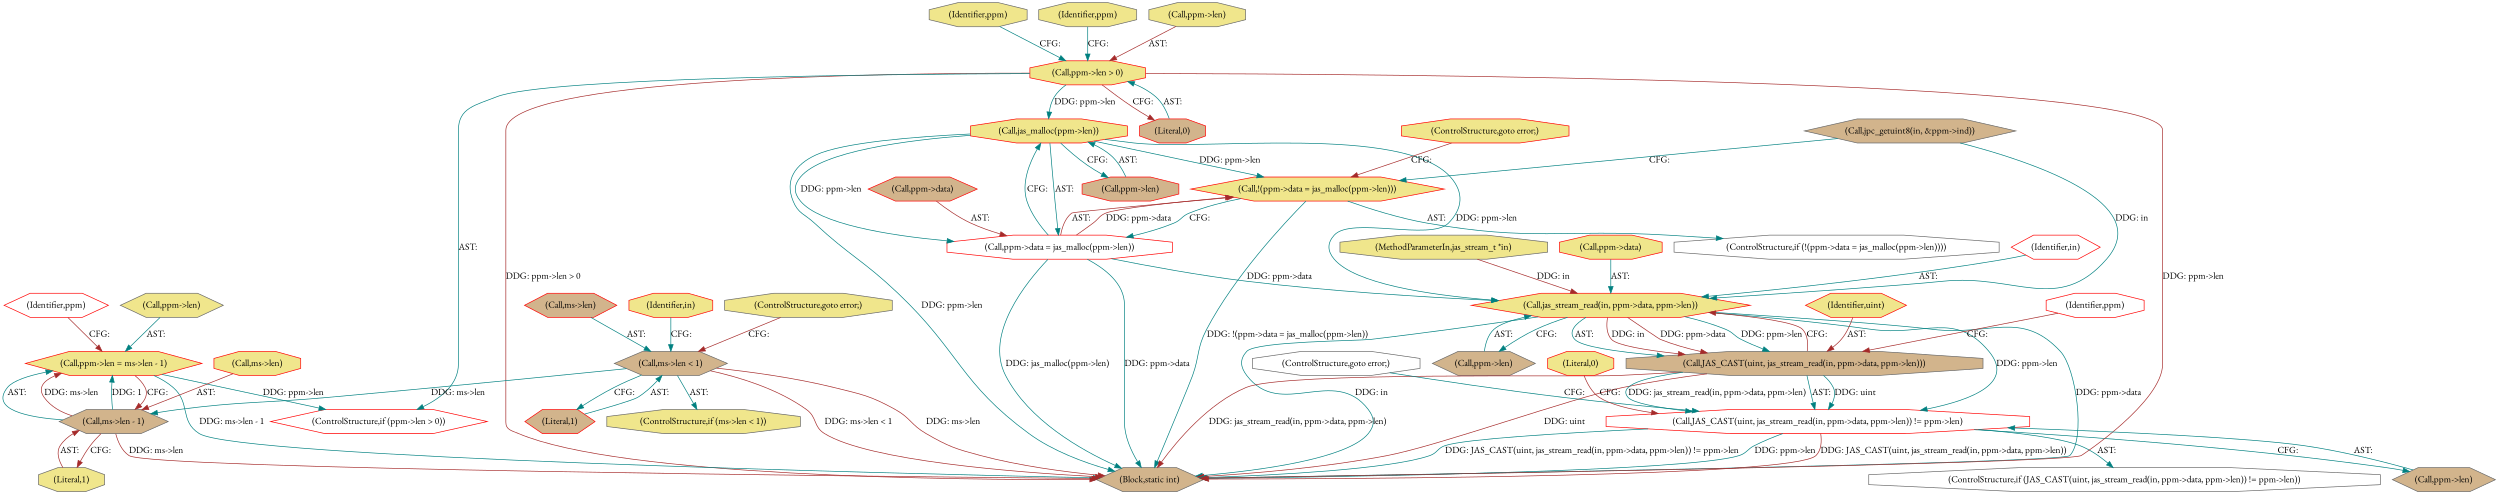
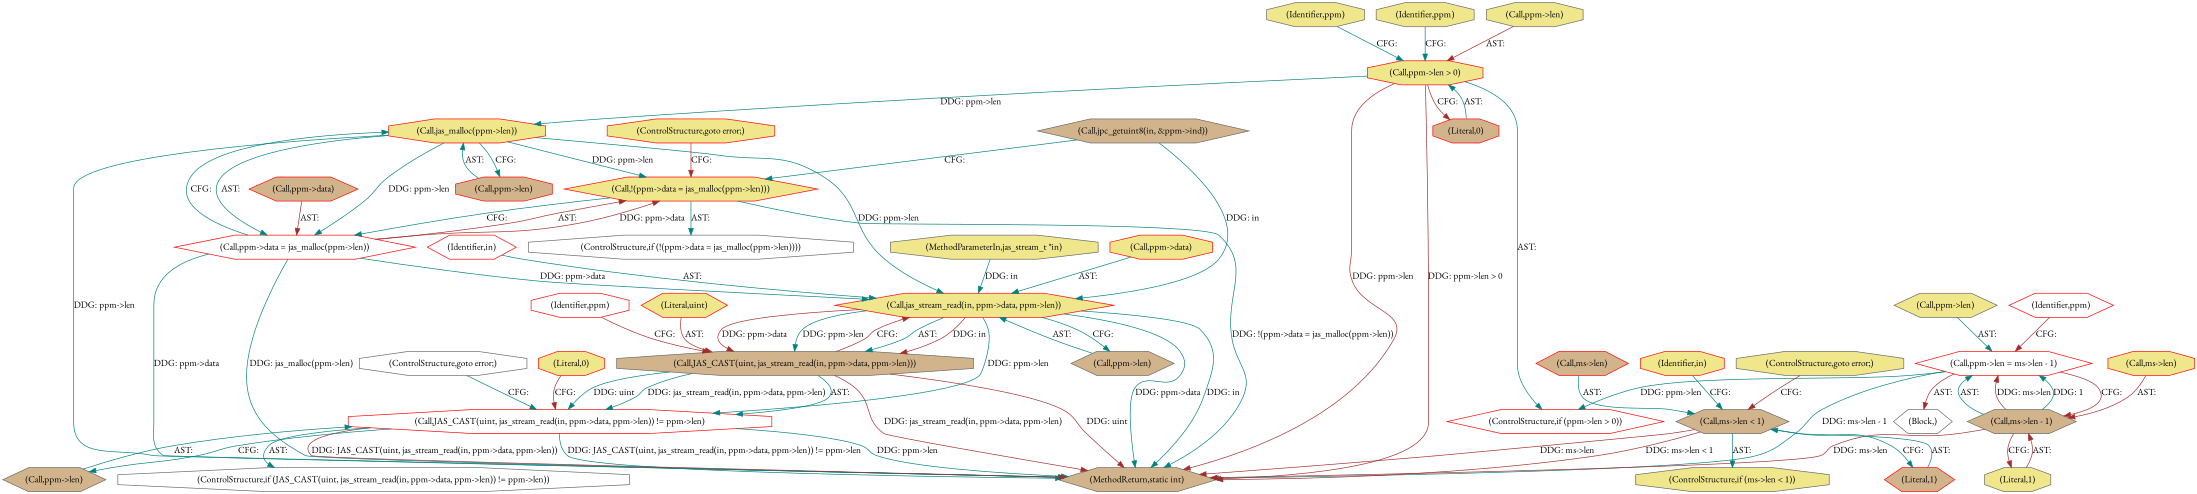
node "(Call,ppm->data = jas_malloc(ppm->len))": shape octagon -> hexagon
edge "(MethodParameterIn,jas_stream_t *in)" -> "(Call,jas_stream_read(in, ppm->data, ppm->len))": color brown -> teal
node "(Identifier,uint)": label "(Identifier,uint)" -> "(Literal,uint)"
node "(Call,ppm->len = ms->len - 1)": fillcolor khaki -> white
edge "(Call,ms->len < 1)" -> "(Call,ms->len - 1)": removed, label "DDG: ms->len"
node "(Block,)": added
node "(Block,static int)": label "(Block,static int)" -> "(MethodReturn,static int)"
